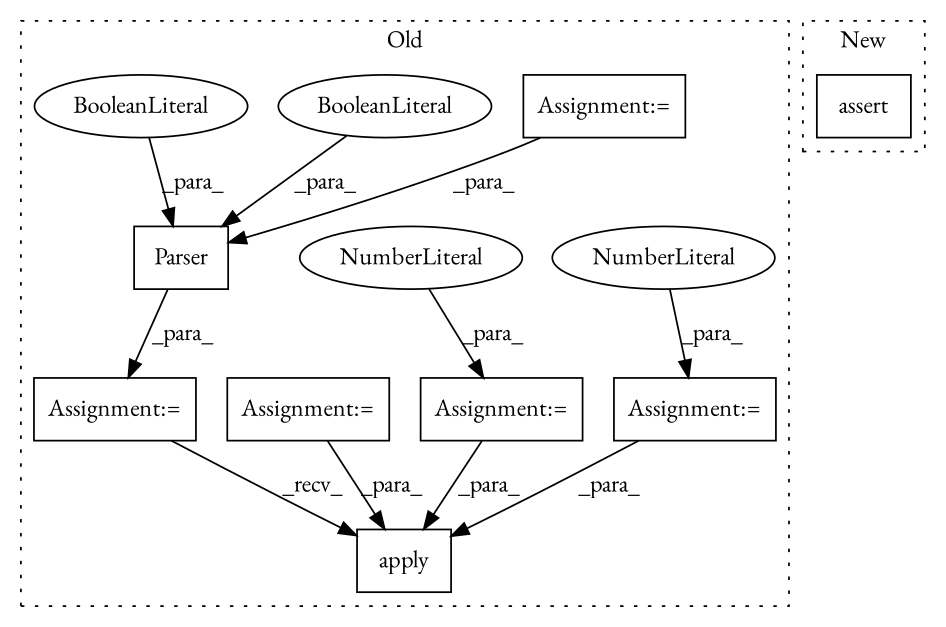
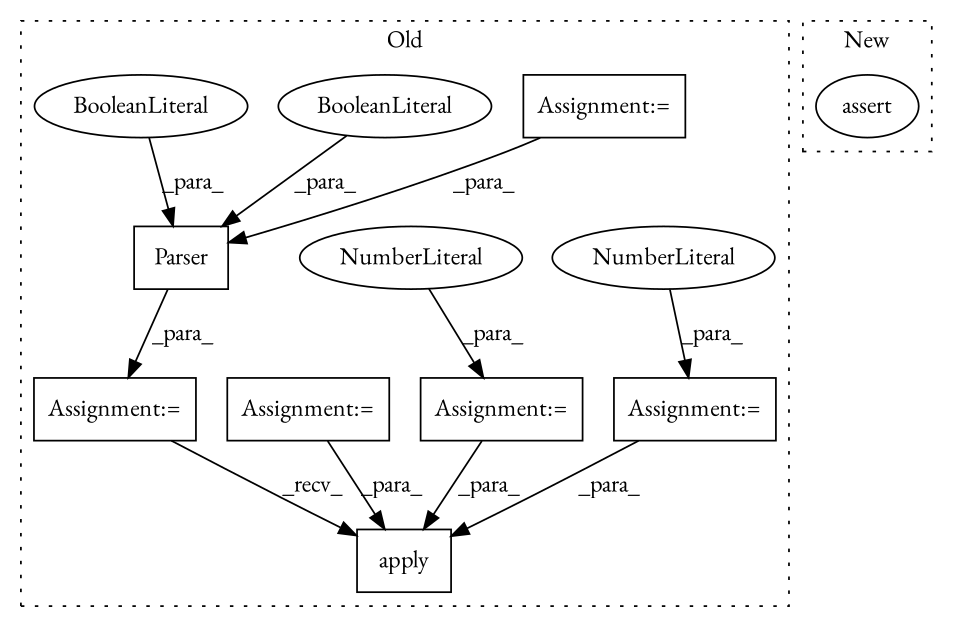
node "assert": shape box -> ellipse
